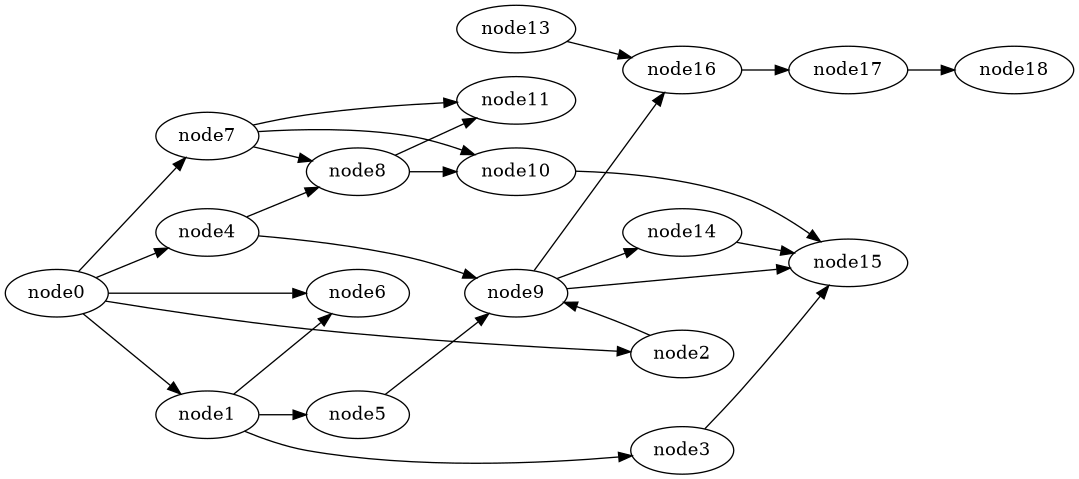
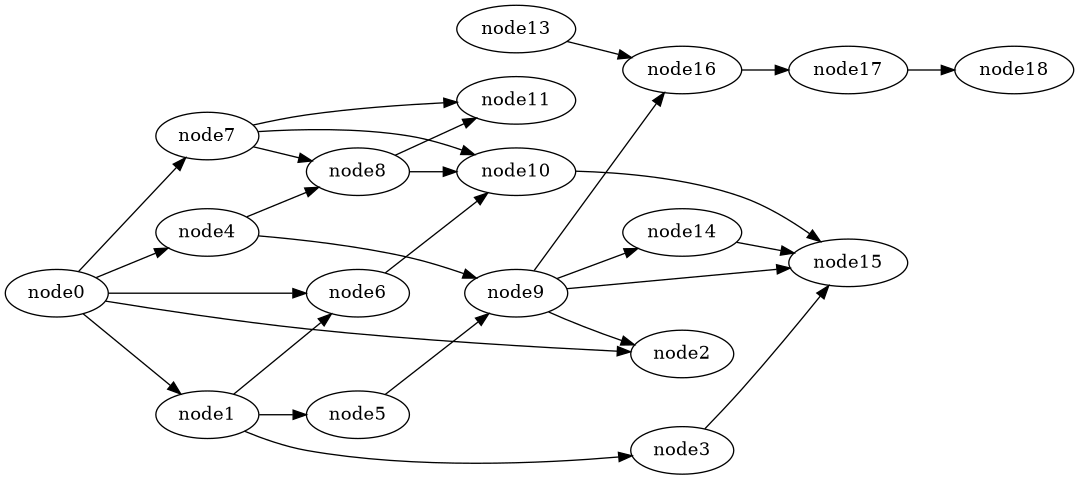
edge "node6" -> "node10": added
edge "node2" -> "node9": reversed
